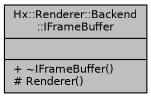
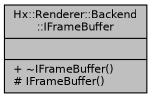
node "Hx::Renderer::Backend": text "# Renderer()" -> "# IFrameBuffer()"
